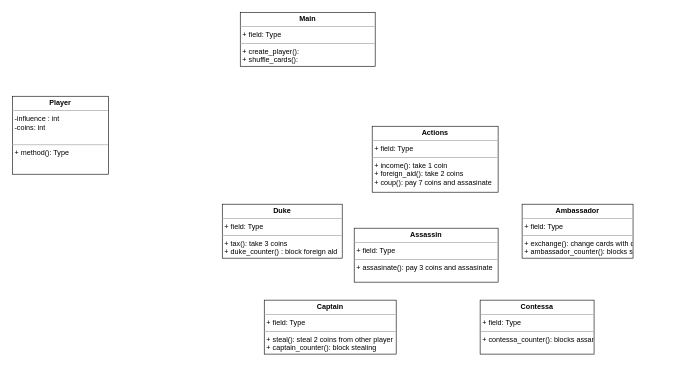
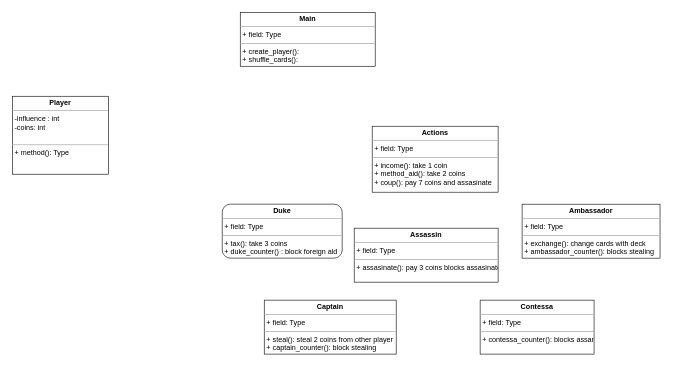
node "Actions + field: Type + income(): take 1 coin + foreign_aid(): take 2 coins + coup(): pay 7 coins and assasinate": label "Actions + field: Type + income(): take 1 coin + foreign_aid(): take 2 coins + coup(): pay 7 coins and assasinate" -> "Actions + field: Type + income(): take 1 coin + method_aid(): take 2 coins + coup(): pay 7 coins and assasinate"
node "Duke + field: Type + tax(): take 3 coins + duke_counter() : block foreign ald": shape rectangle -> rounded rectangle
node "Ambassador + field: Type + exchange(): change cards with deck + ambassador_counter(): blocks stealing": size 111x54 -> 138x54
node "Assassin + field: Type + assasinate(): pay 3 coins and assasinate": label "Assassin + field: Type + assasinate(): pay 3 coins and assasinate" -> "Assassin + field: Type + assasinate(): pay 3 coins blocks assasinate"
